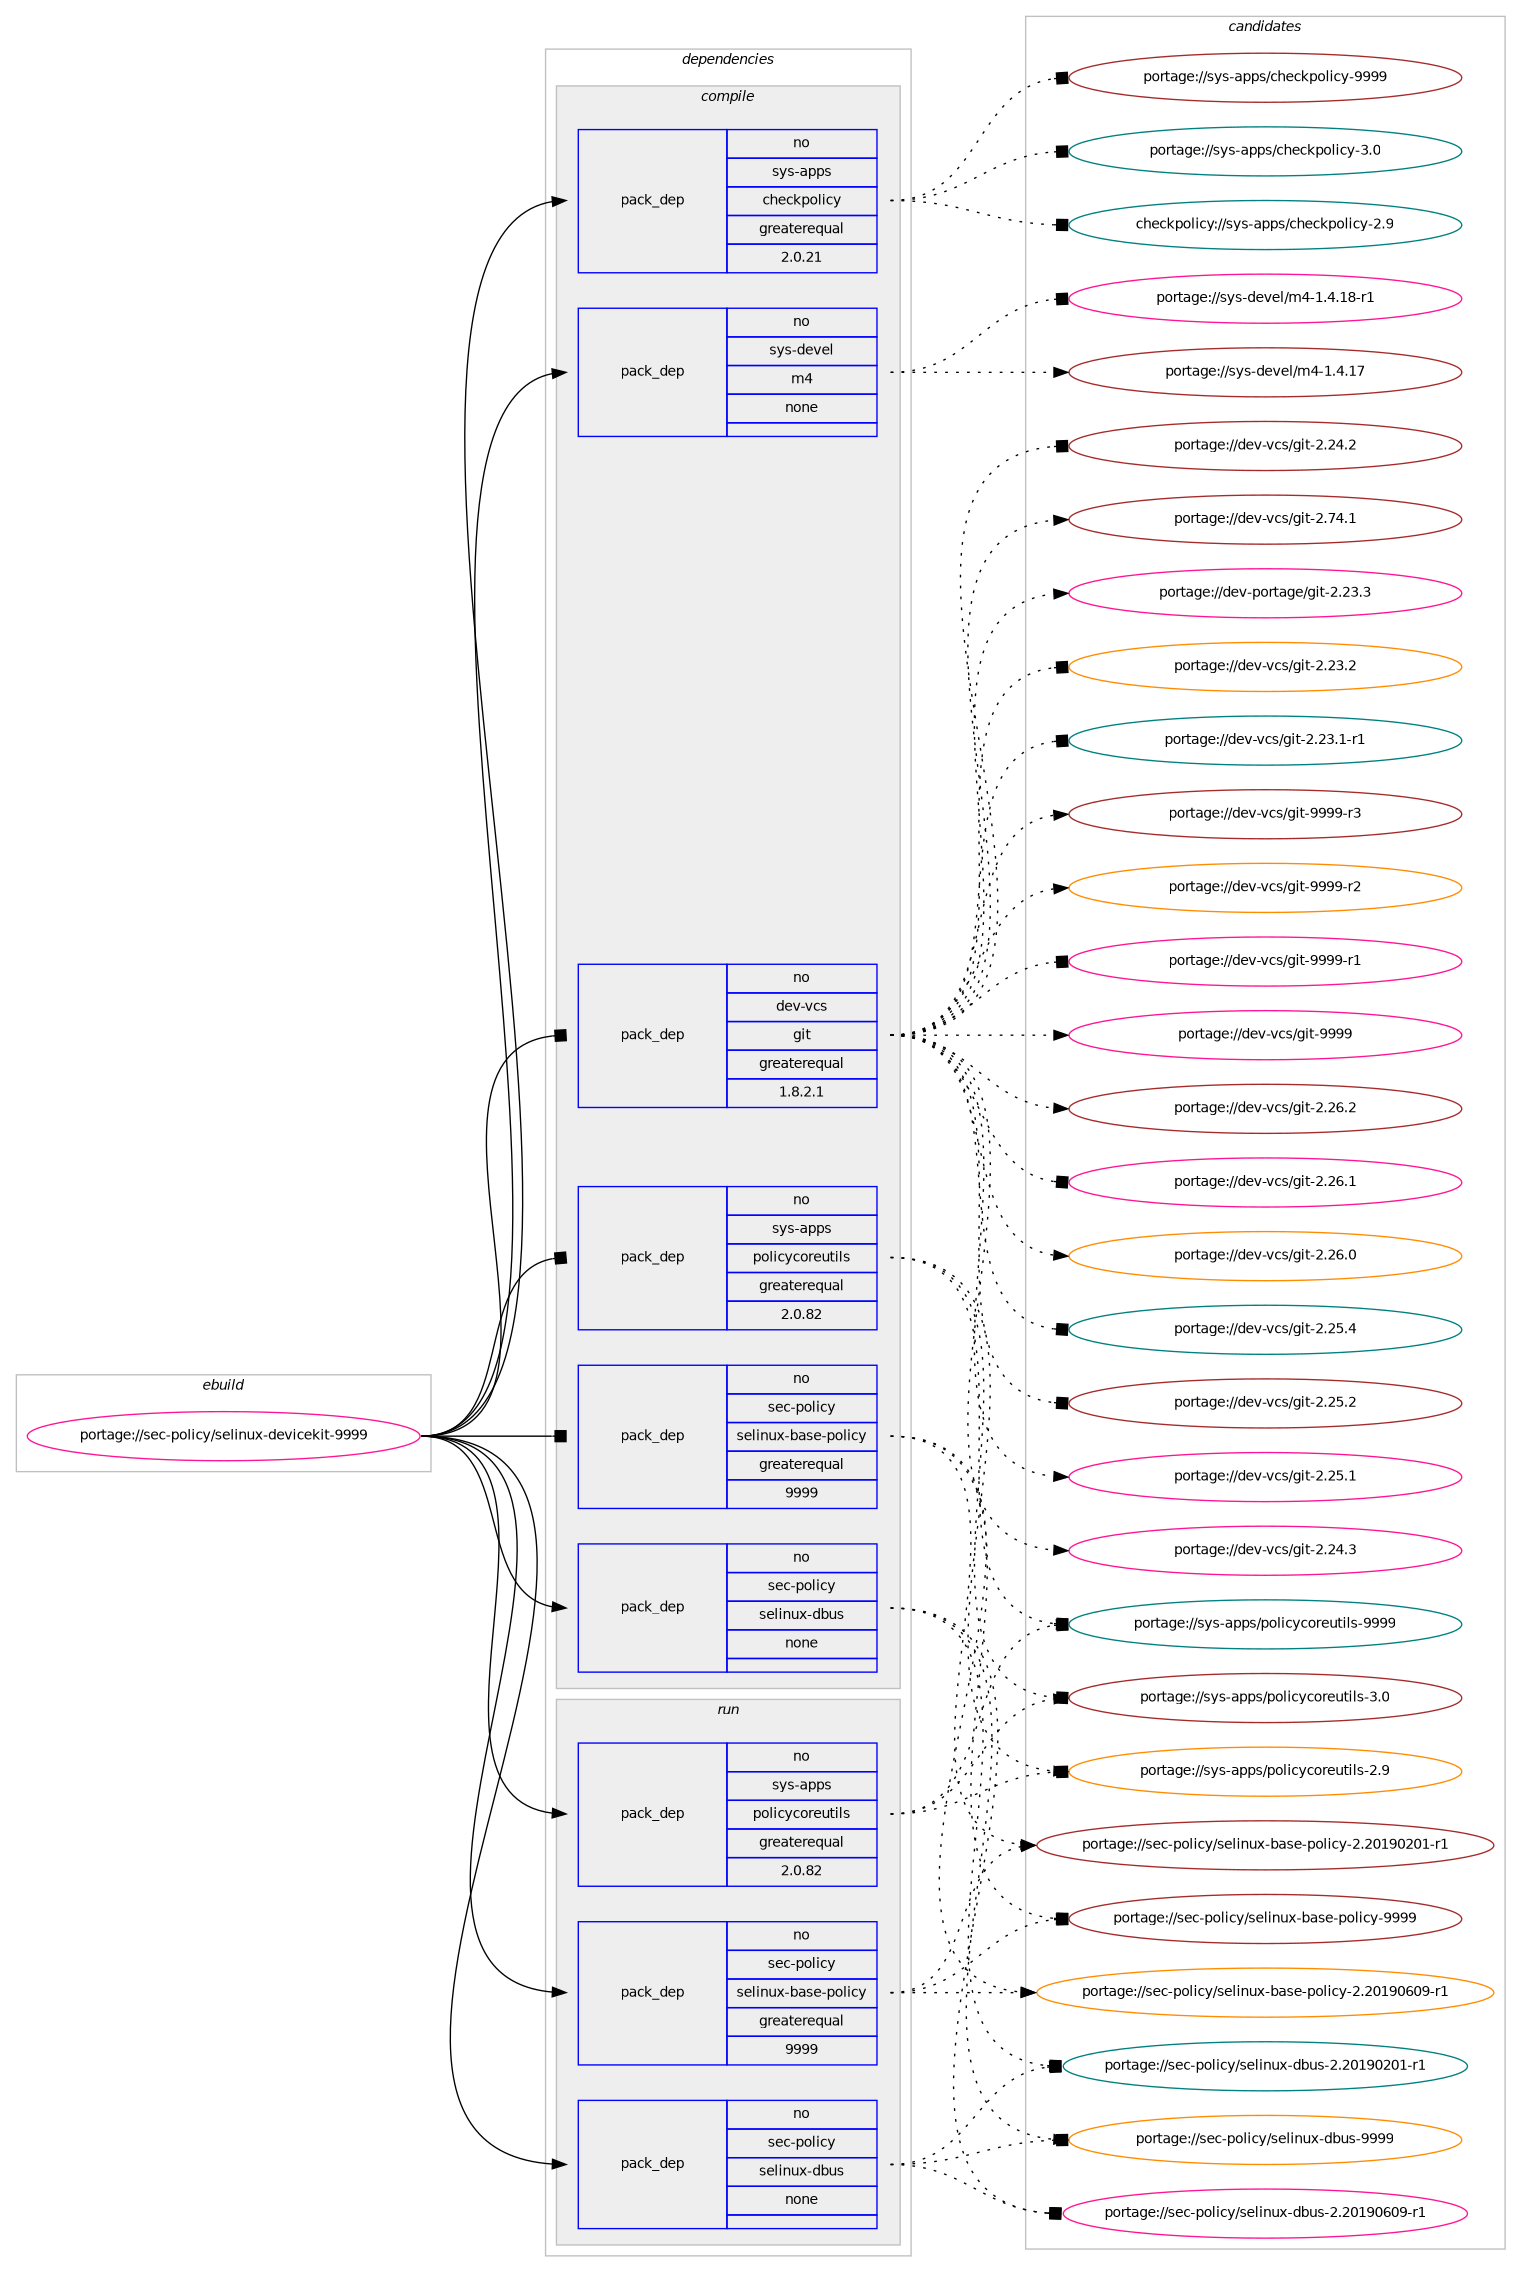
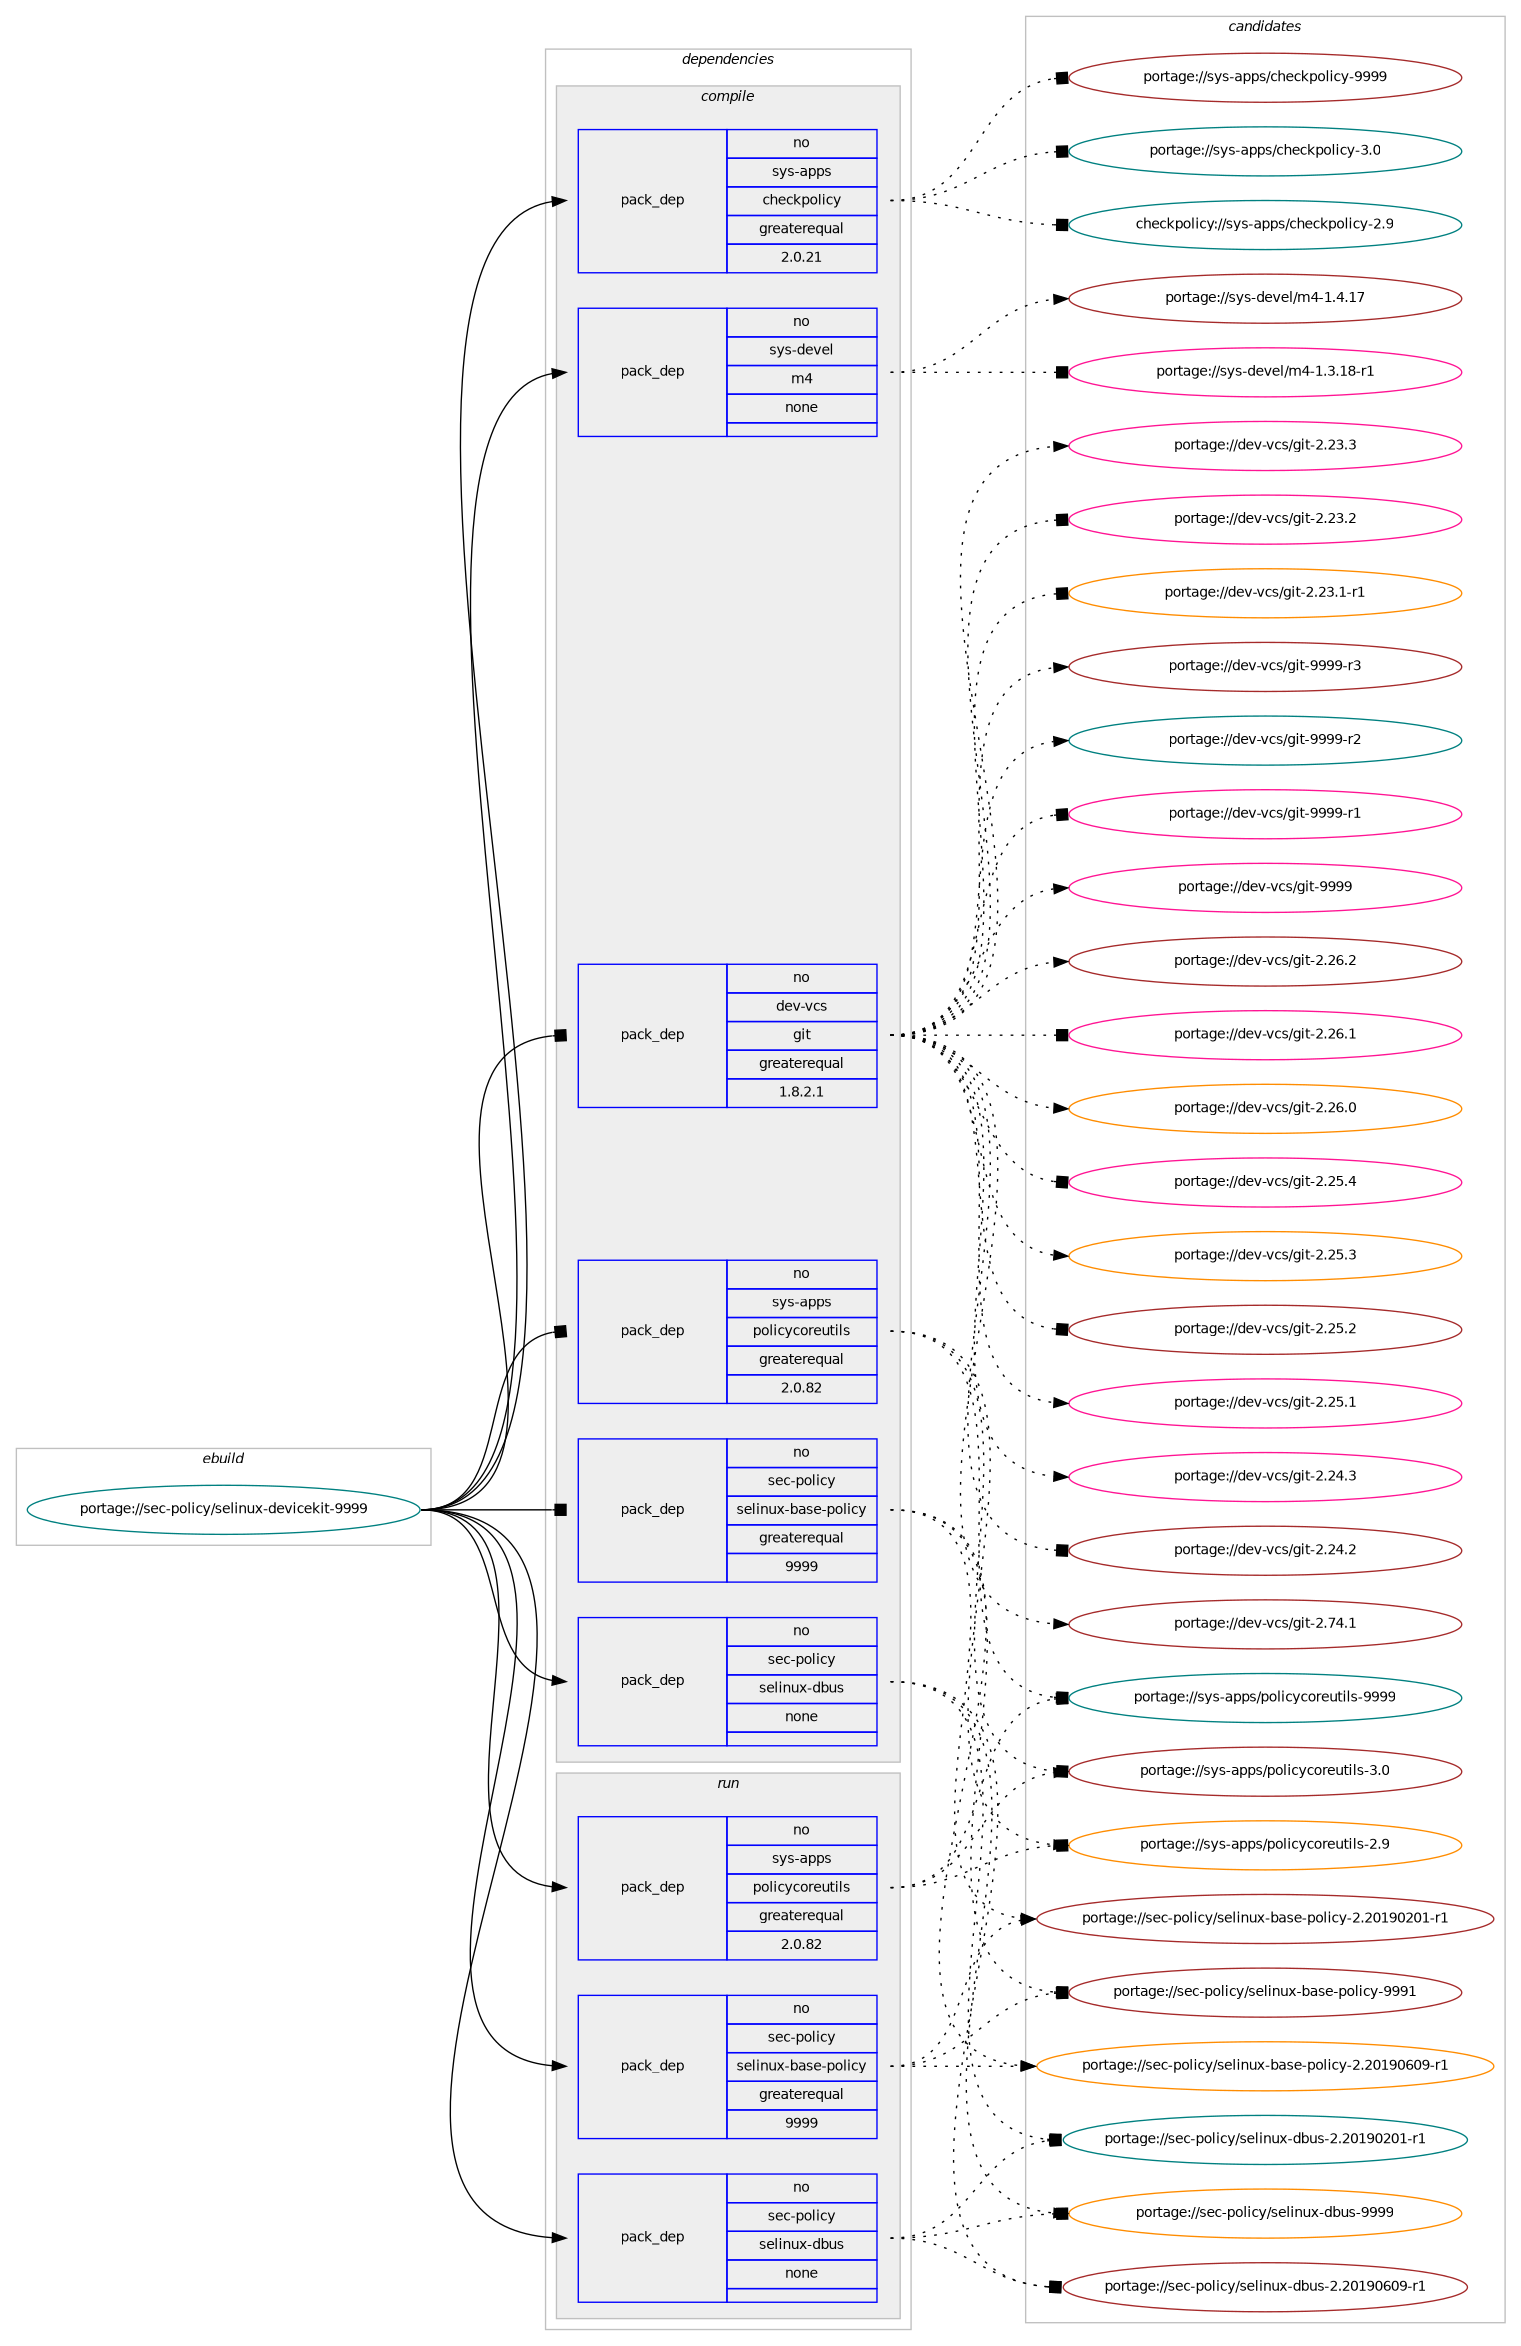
node "portage://sys-devel/m4-1.4.18-r1": label "portage://sys-devel/m4-1.4.18-r1" -> "portage://sys-devel/m4-1.3.18-r1"
node "portage://dev-portage/git-2.23.3": label "portage://dev-portage/git-2.23.3" -> "portage://dev-vcs/git-2.23.3"
node "portage://dev-vcs/git-2.23.2": color darkorange -> deeppink
node "portage://dev-vcs/git-2.23.1-r1": color teal -> darkorange
node "portage://dev-vcs/git-9999-r2": color darkorange -> teal
node "portage://dev-vcs/git-2.25.3": added
node "portage://dev-vcs/git-2.25.4": color teal -> deeppink
node "portage://sec-policy/selinux-devicekit-9999": color deeppink -> teal
node "portage://sec-policy/selinux-base-policy-9999": label "portage://sec-policy/selinux-base-policy-9999" -> "portage://sec-policy/selinux-base-policy-9991"
node "portage://sec-policy/selinux-dbus-2.20190609-r1": color deeppink -> brown
